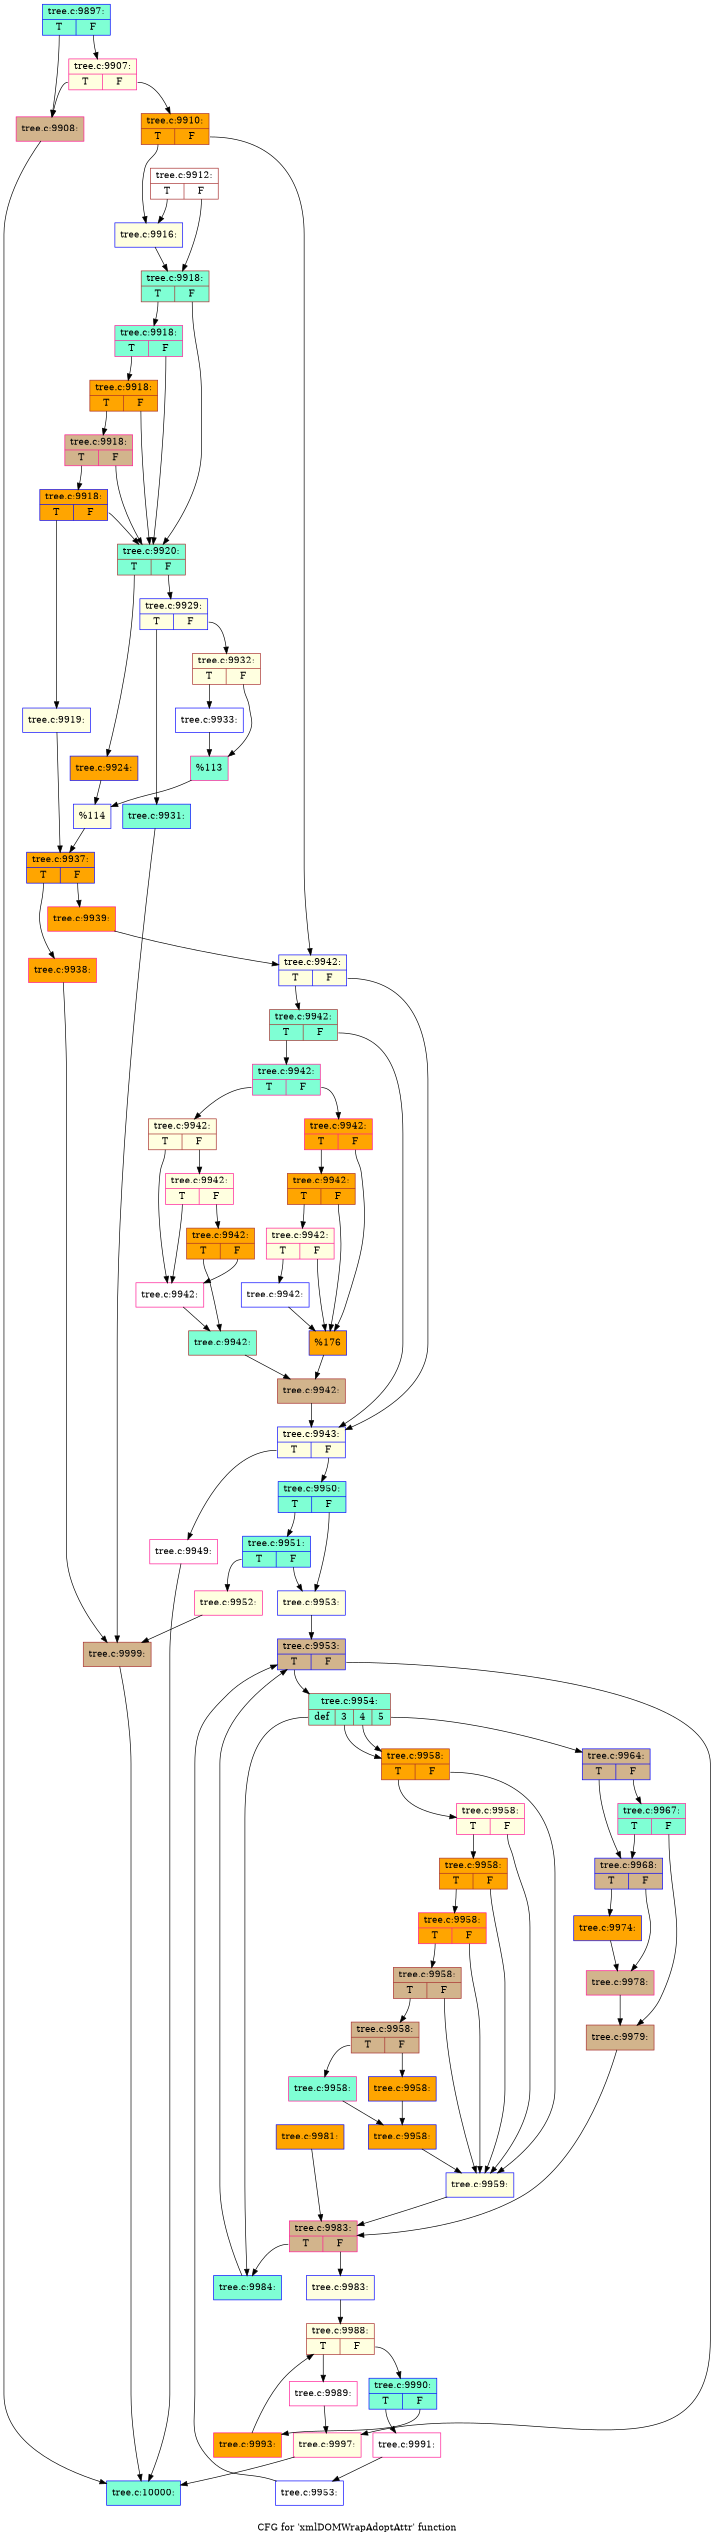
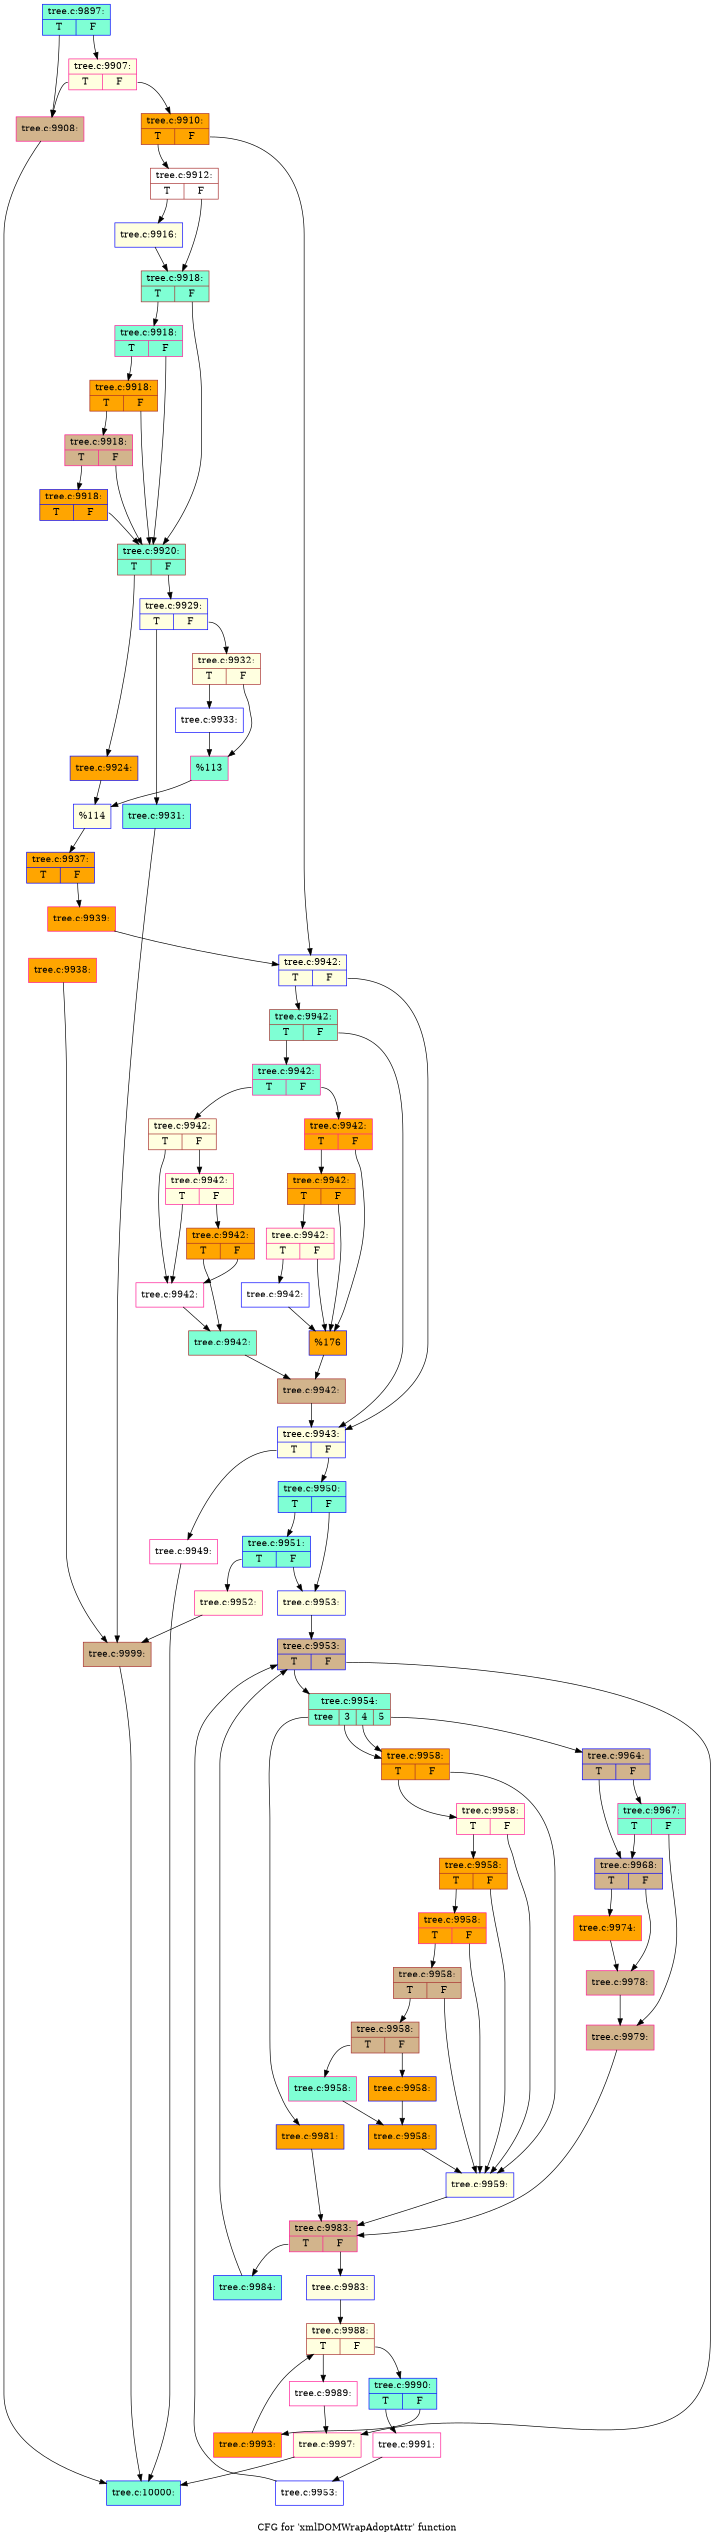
edge "tree.c:9910:" -> "tree.c:9916:": now "tree.c:9910:" -> "tree.c:9912:"
node "tree.c:9919:": removed
edge "tree.c:9937:" -> "tree.c:9938:": removed
node "tree.c:9954:": text "def" -> "tree"
node "tree.c:9974:": color blue -> deeppink
edge "tree.c:9954:" -> "tree.c:9984:": now "tree.c:9954:" -> "tree.c:9981:"
node "tree.c:9979:": color brown -> deeppink
